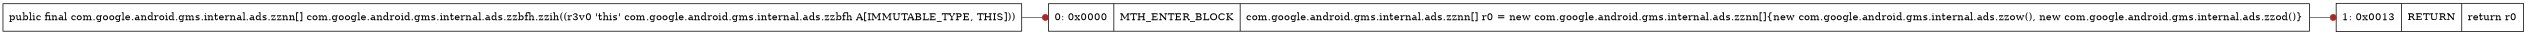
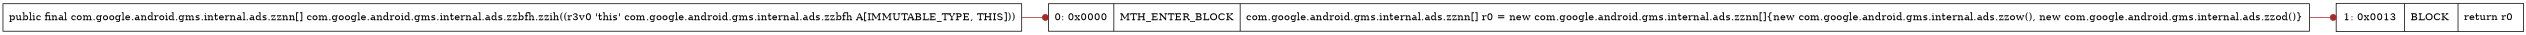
node "1: 0x0013": text "RETURN" -> "BLOCK"
